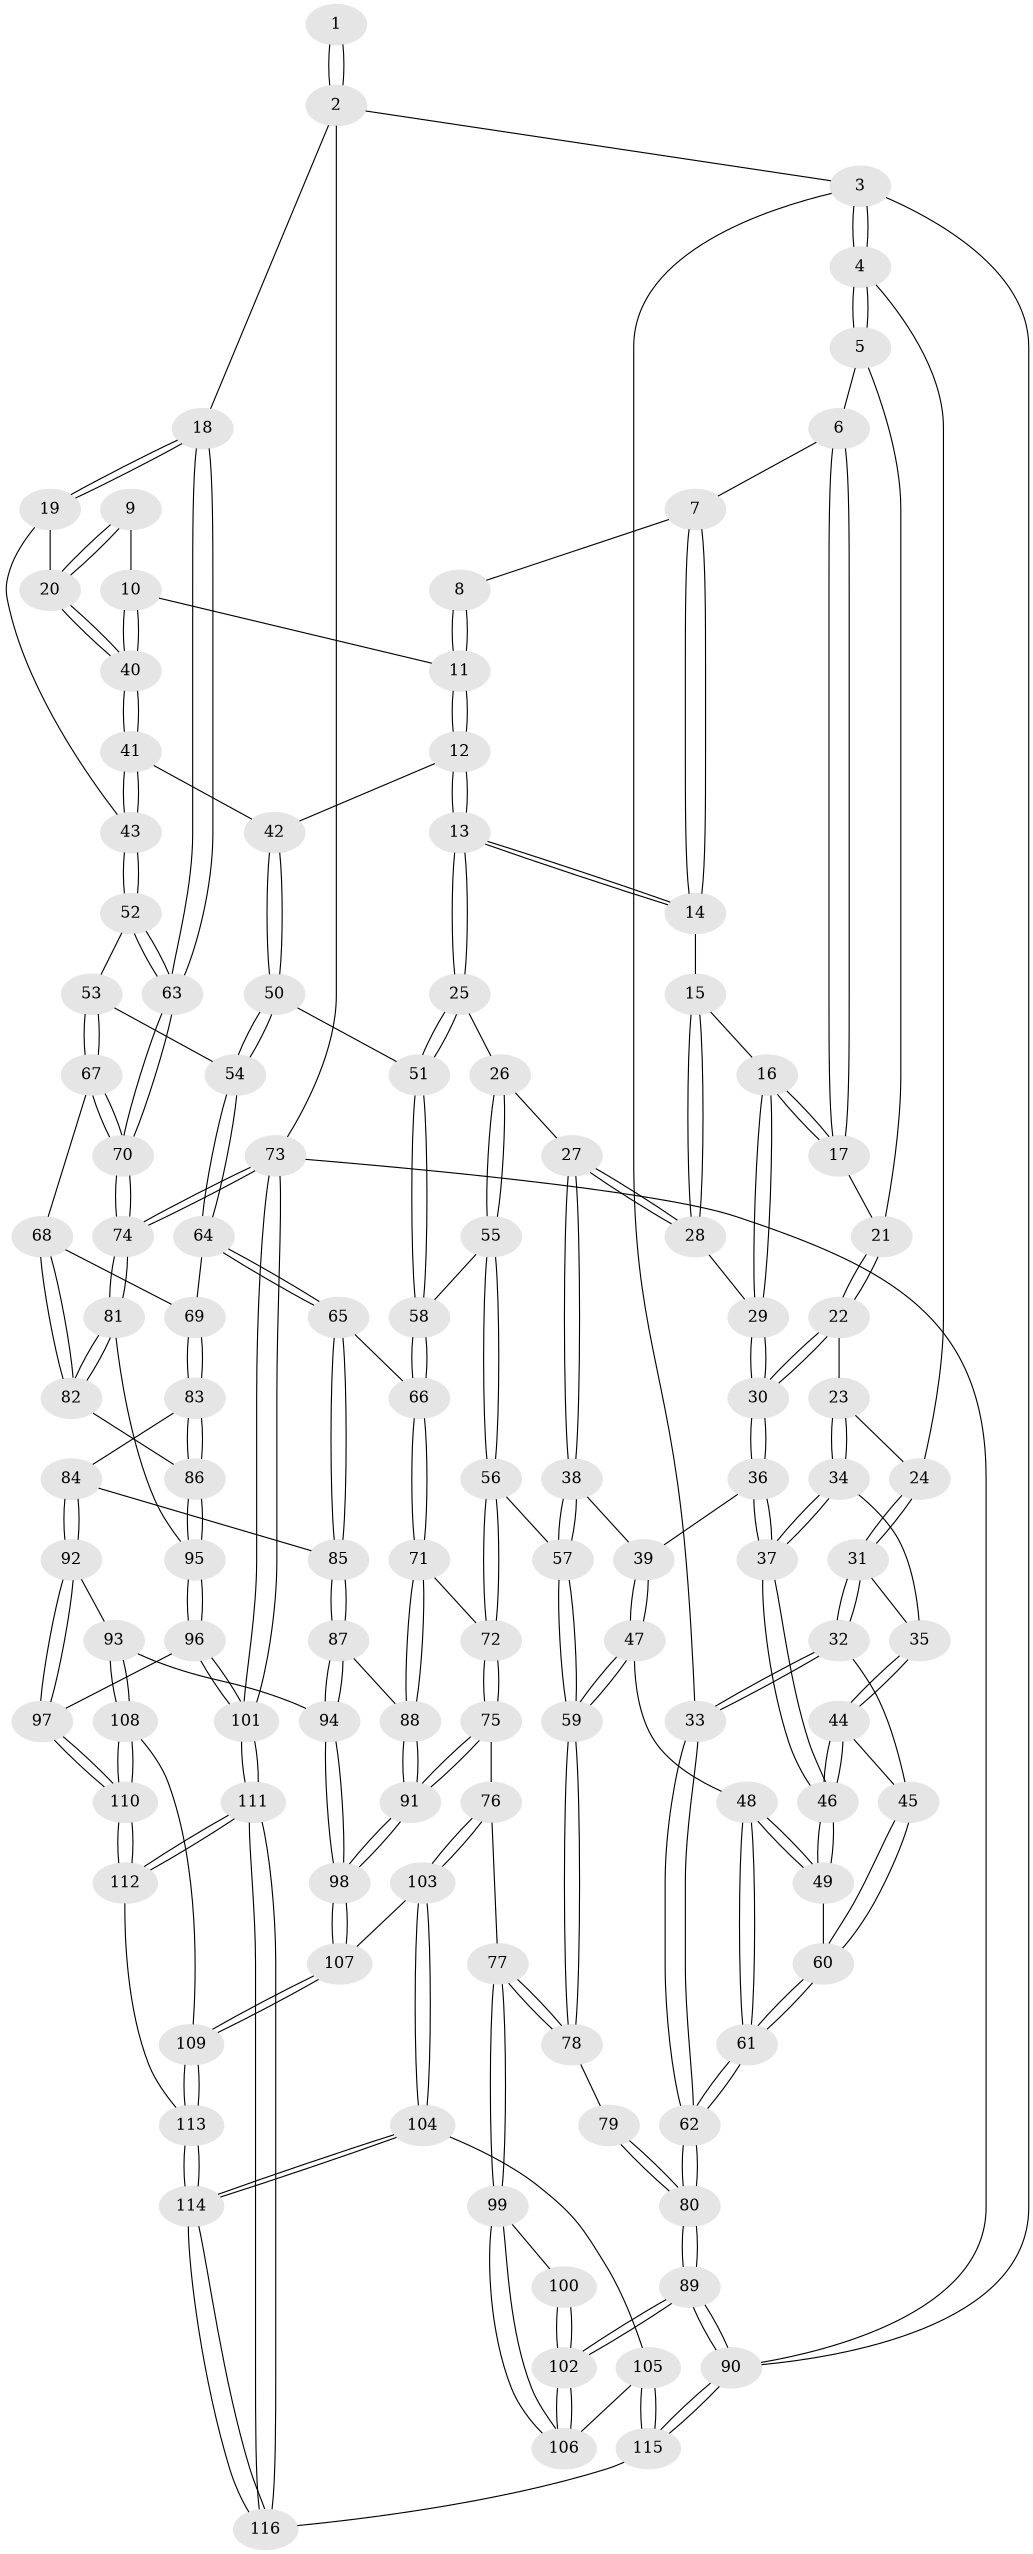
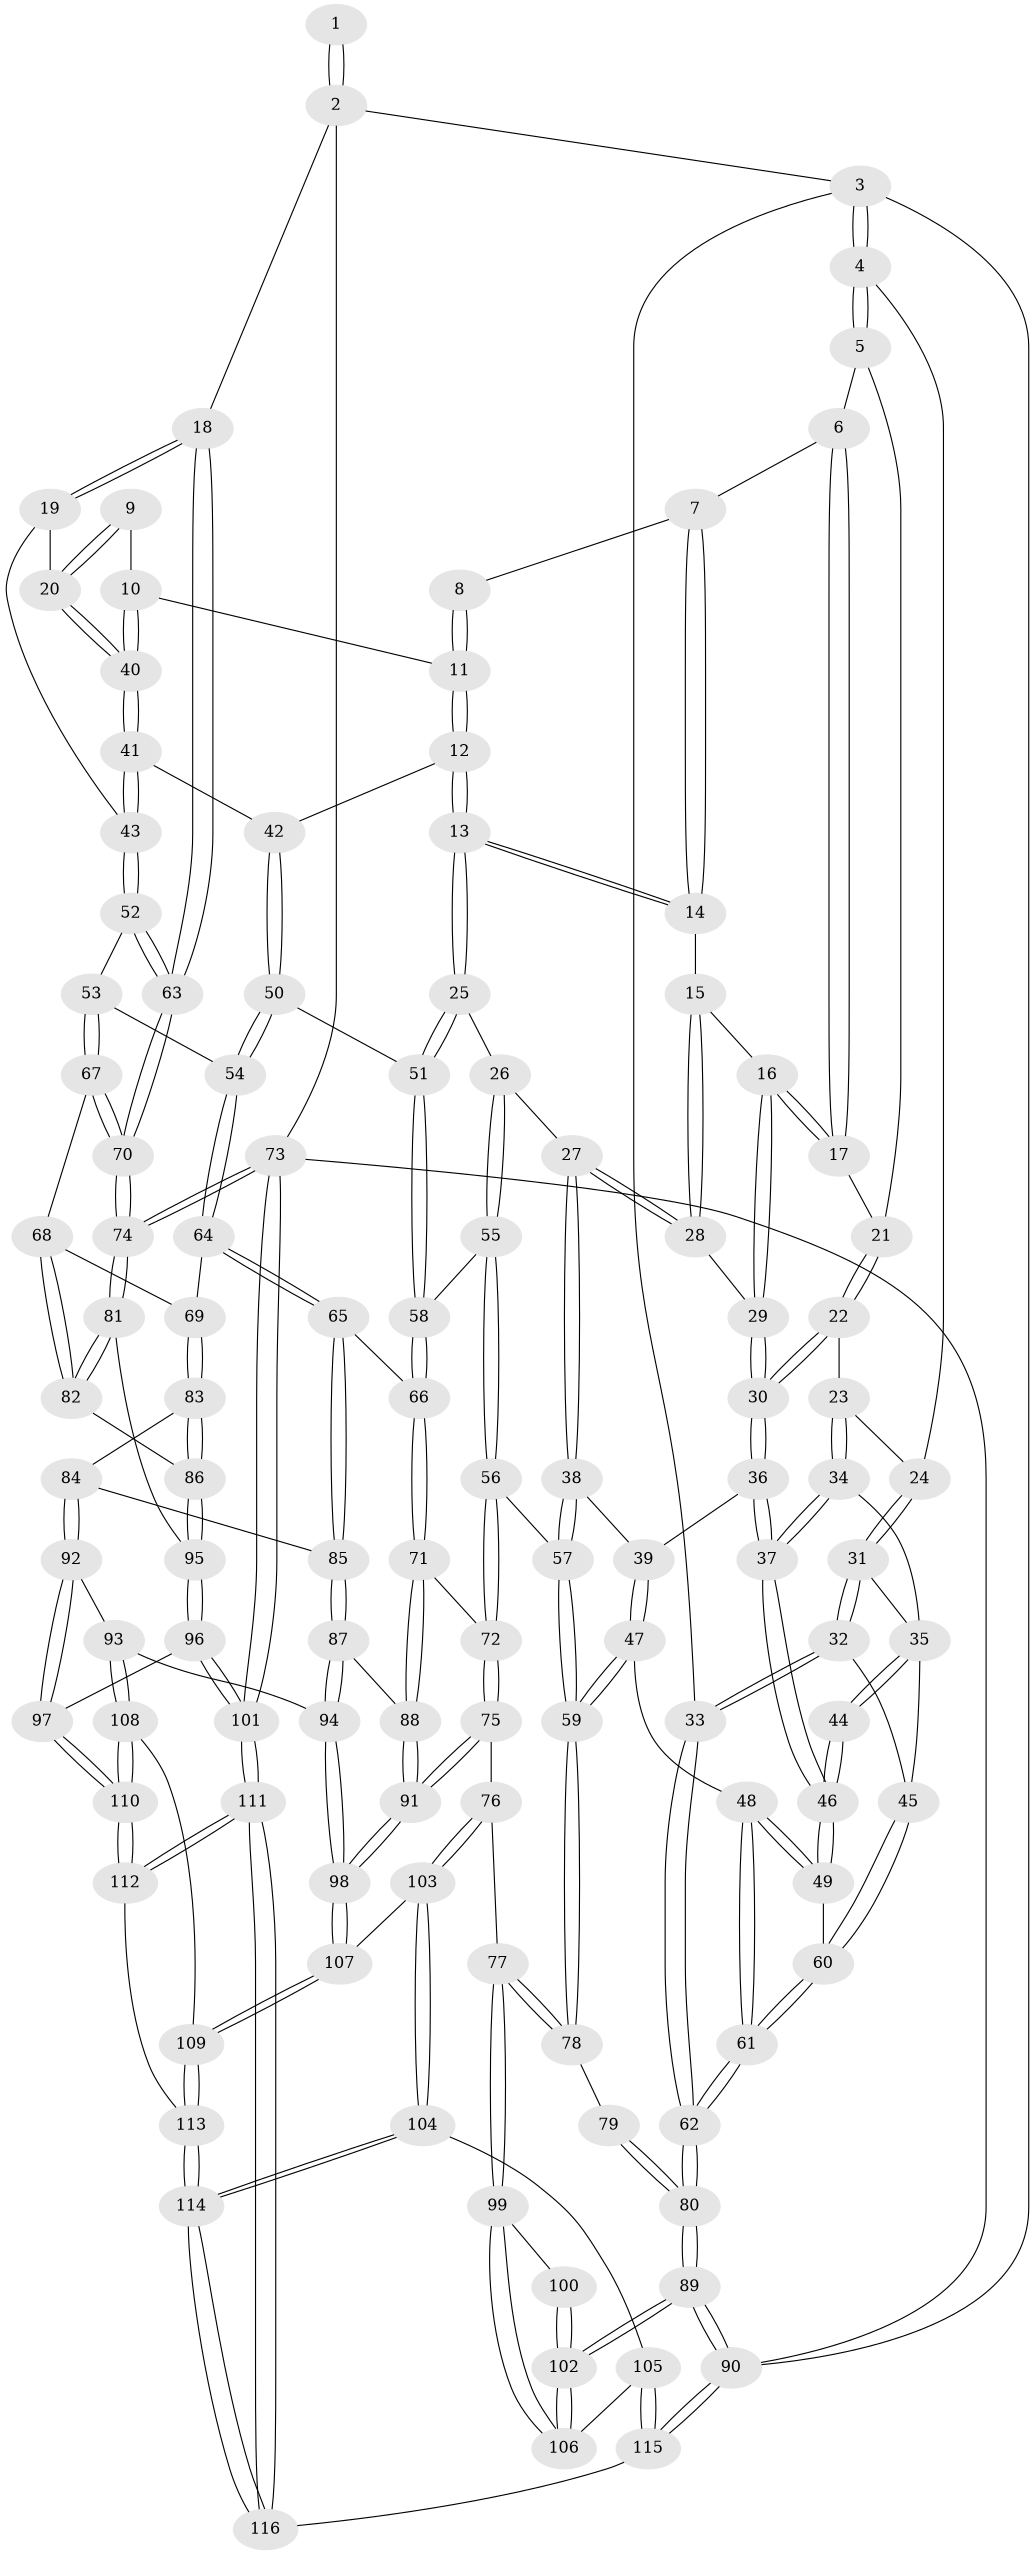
edge "44" -- "45": now "35" -- "45"
